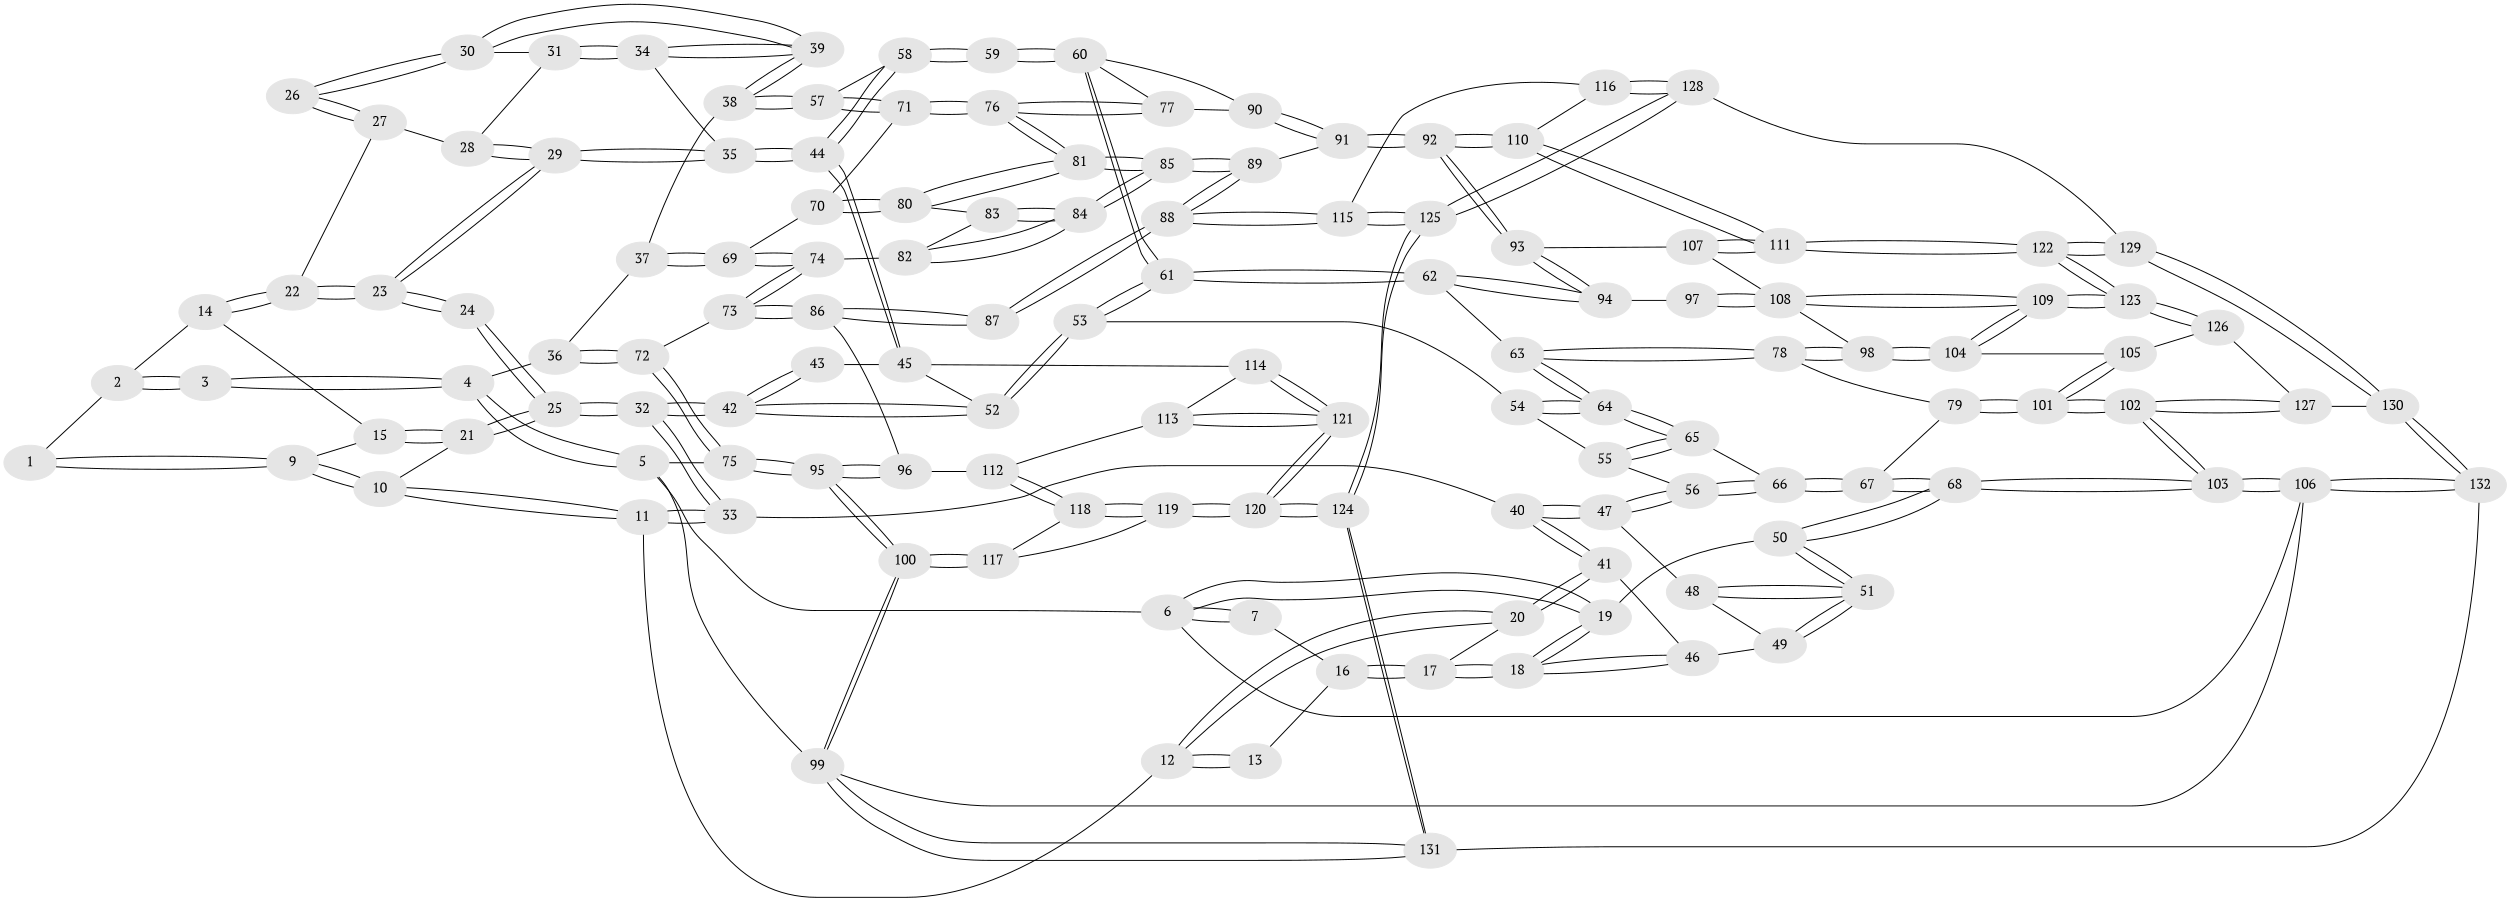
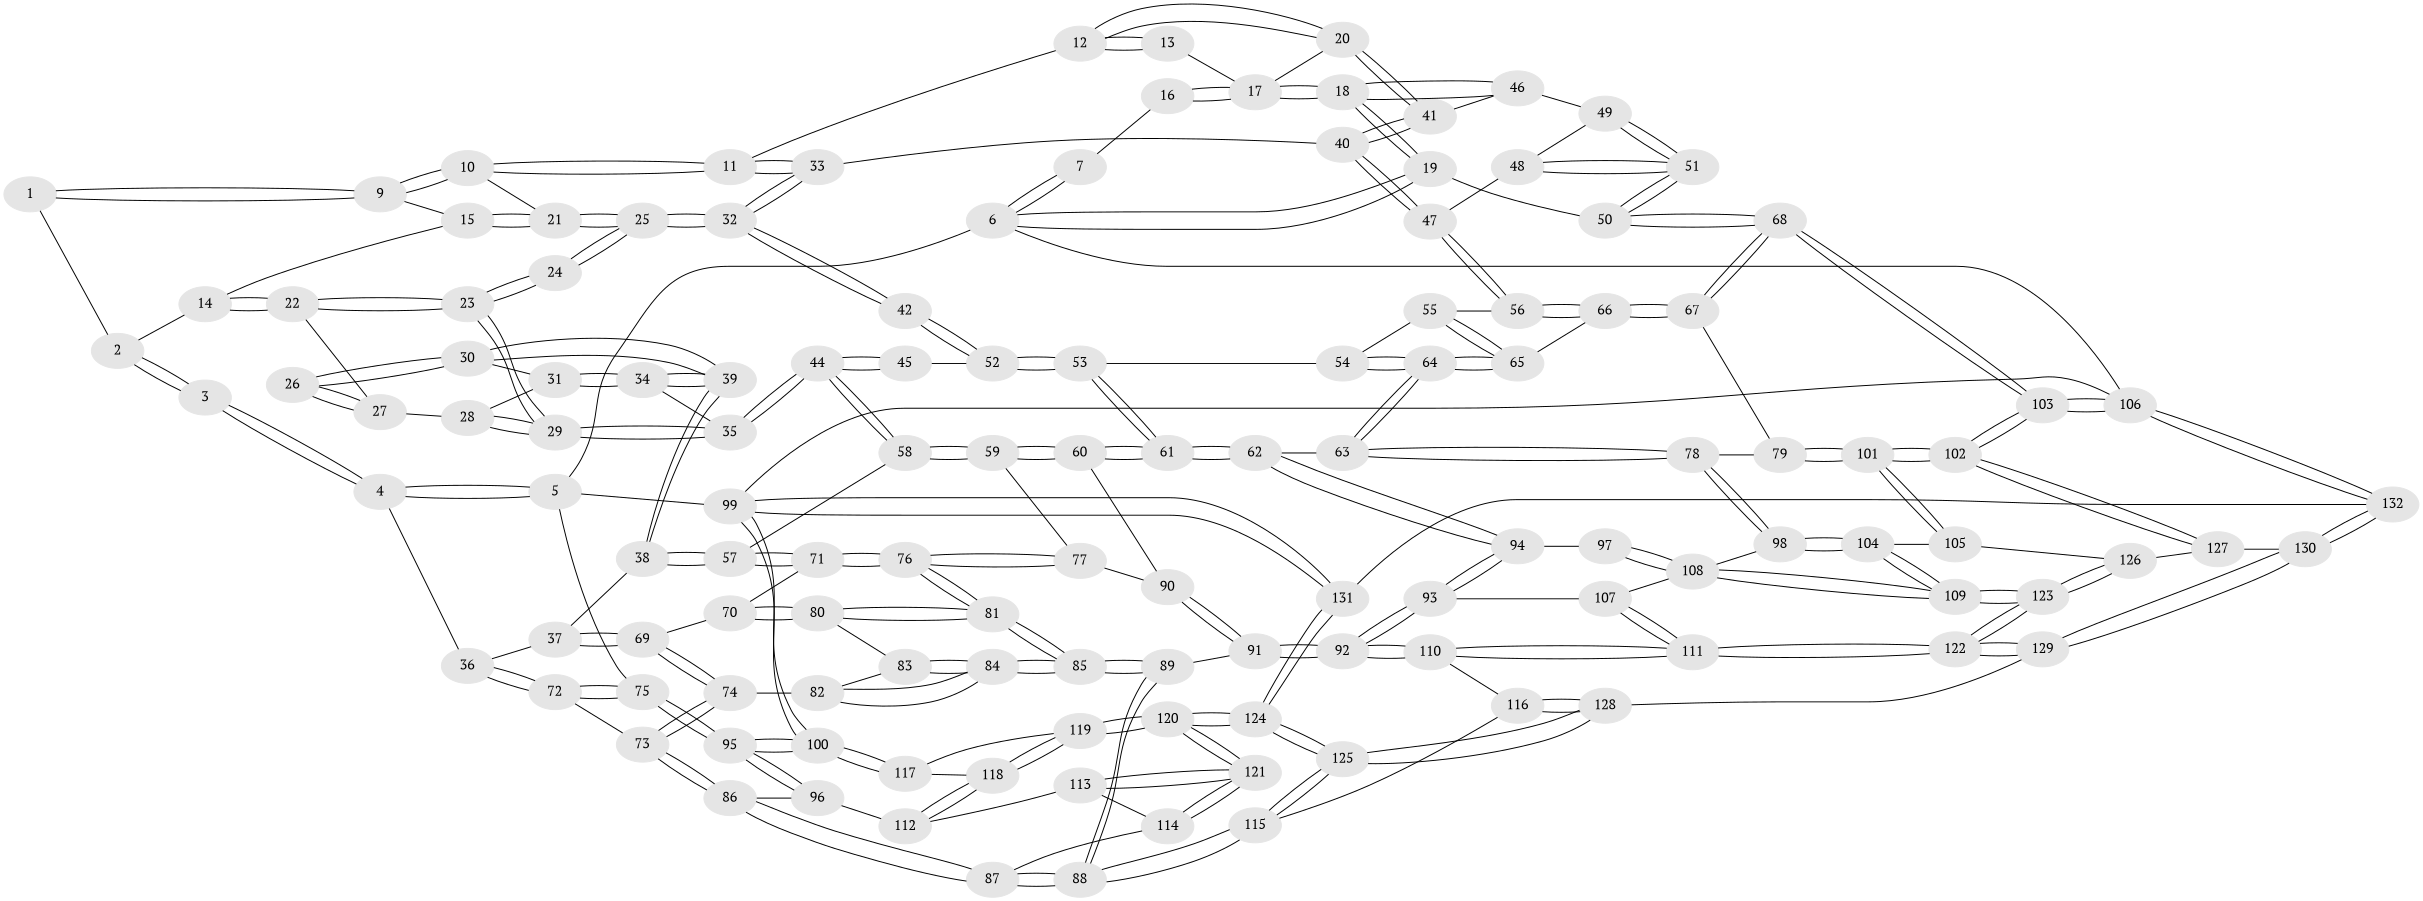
edge "60" -- "77": now "59" -- "77"
node "43": removed
edge "45" -- "114": now "87" -- "114"
edge "16" -- "13": now "17" -- "13"
